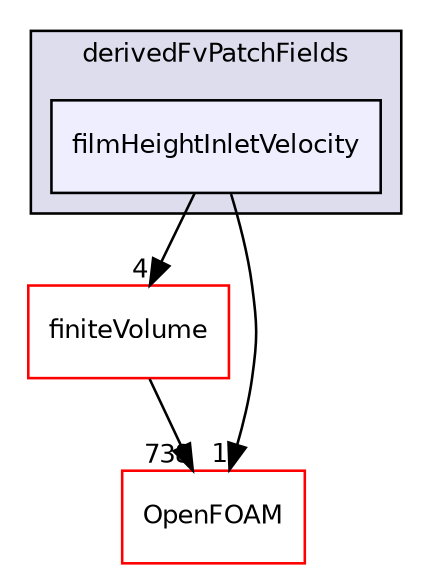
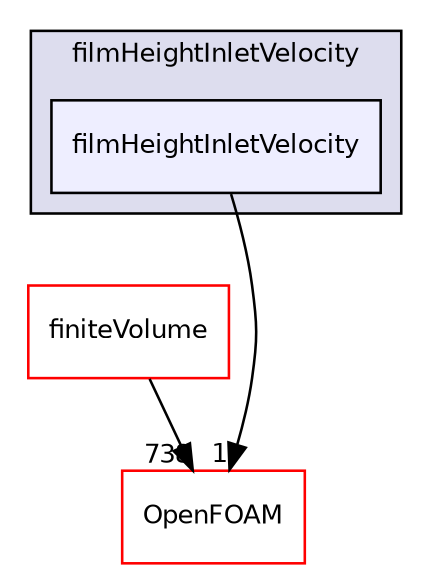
cluster "derivedFvPatchFields": label "derivedFvPatchFields" -> "filmHeightInletVelocity"
edge "filmHeightInletVelocity" -> "finiteVolume": removed
